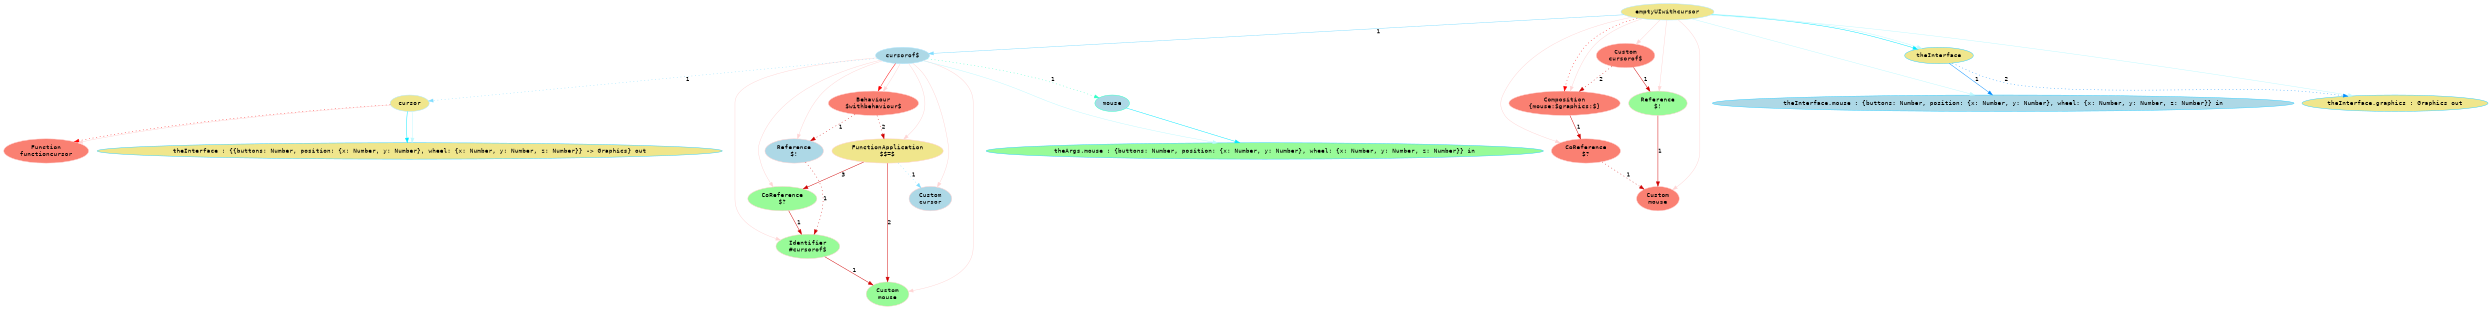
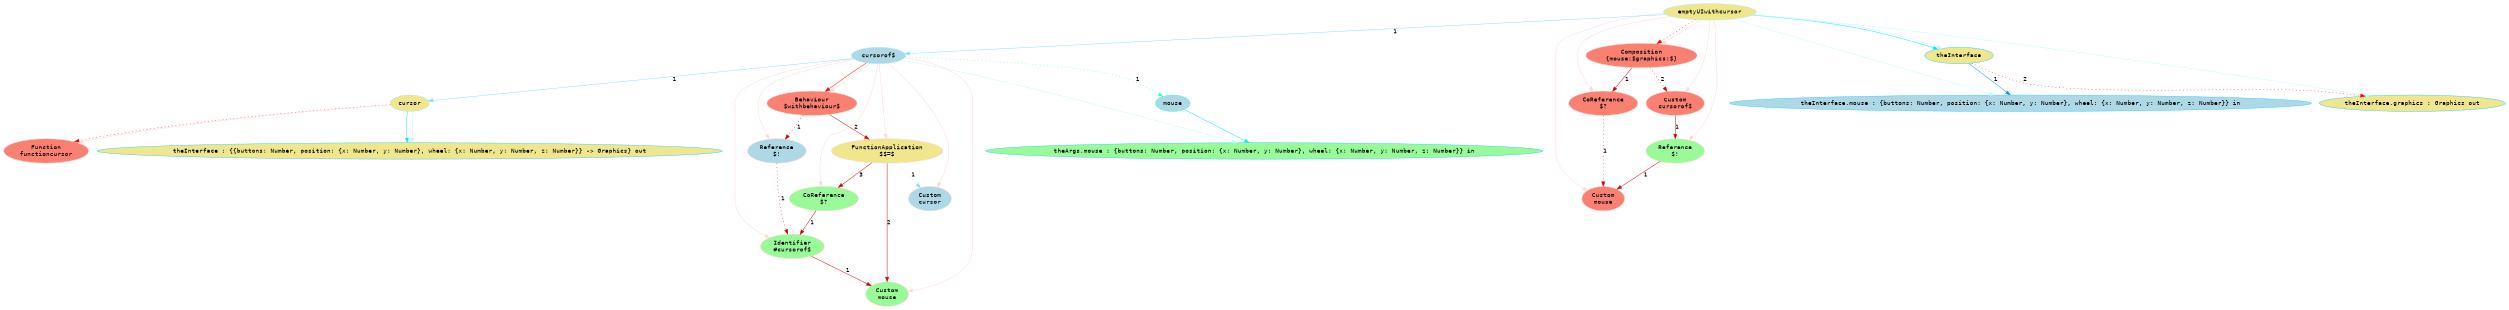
edge "Custom cursorof$" -> "Composition {mouse:$graphics:$}": reversed
edge "cursorof$" -> "cursor": style dotted -> solid
edge "theInterface" -> "theInterface.graphics : Graphics out": color #008cff -> #ff0000
edge "Behaviour $withbehaviour$" -> "FunctionApplication $$=$": style dotted -> solid
